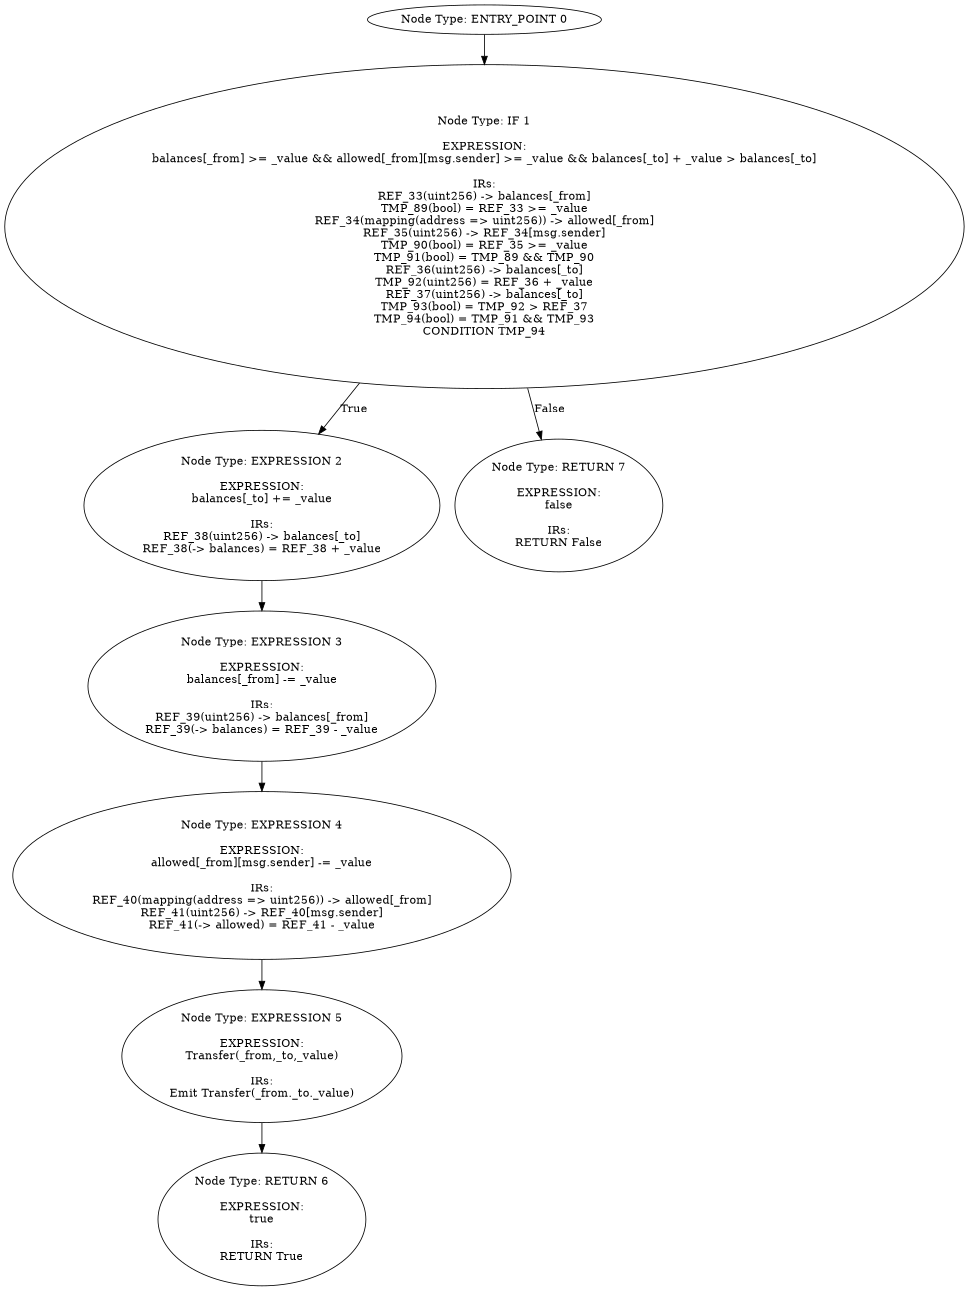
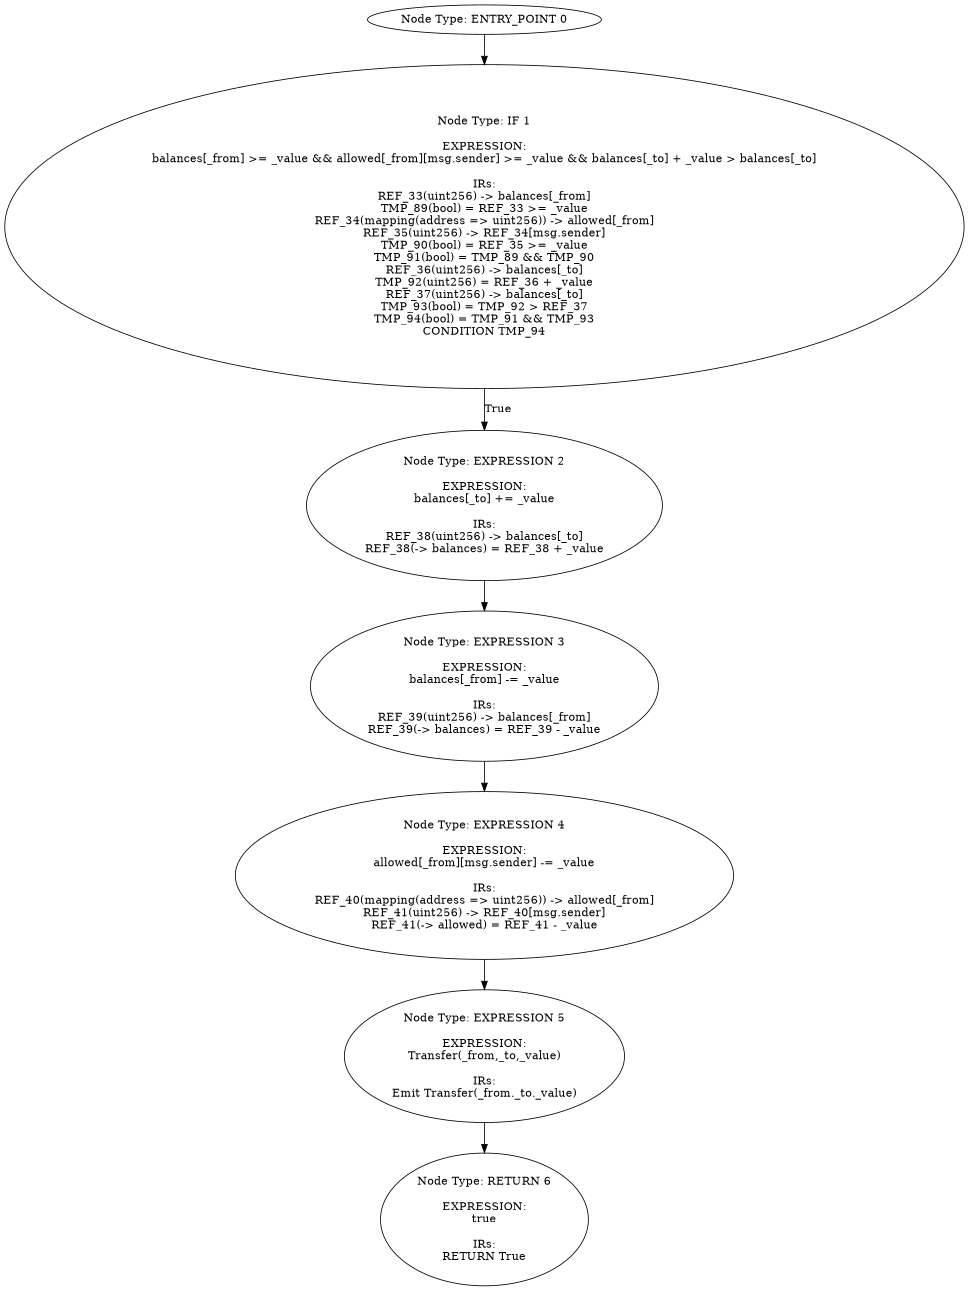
node "Node Type: RETURN 7 EXPRESSION: false IRs: RETURN False": removed
